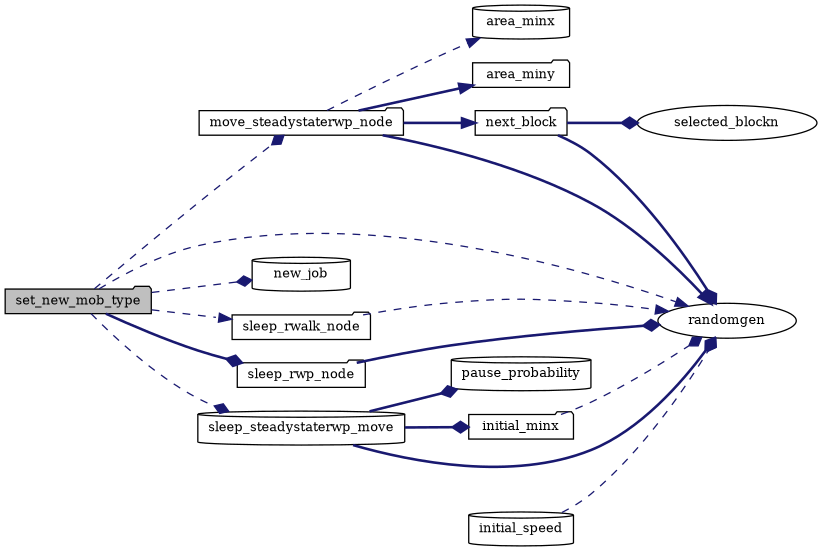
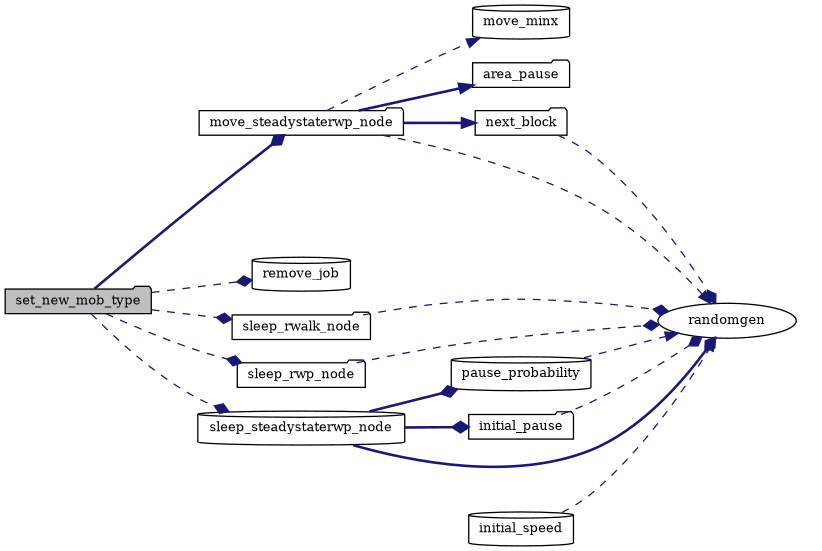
node "area_minx": label "area_minx" -> "move_minx"
node "area_miny": label "area_miny" -> "area_pause"
node "selected_blockn": removed
edge "move_steadystaterwp_node" -> "randomgen": style bold -> dashed
edge "next_block" -> "randomgen": style bold -> dashed
edge "set_new_mob_type" -> "move_steadystaterwp_node": style dashed -> bold
edge "set_new_mob_type" -> "randomgen": now "pause_probability" -> "randomgen"
node "new_job": label "new_job" -> "remove_job"
edge "sleep_rwalk_node" -> "randomgen": arrowhead normal -> diamond
edge "set_new_mob_type" -> "sleep_rwalk_node": arrowhead normal -> diamond
edge "set_new_mob_type" -> "sleep_rwp_node": style bold -> dashed
edge "sleep_rwp_node" -> "randomgen": style bold -> dashed
node "initial_minx": label "initial_minx" -> "initial_pause"
node "sleep_steadystaterwp_move": label "sleep_steadystaterwp_move" -> "sleep_steadystaterwp_node"
edge "initial_speed" -> "randomgen": arrowhead diamond -> normal
